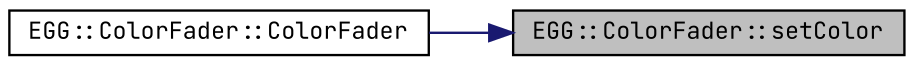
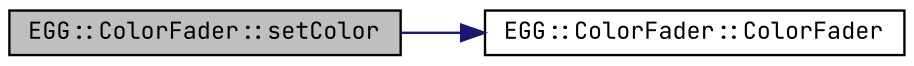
edge "EGG::ColorFader::ColorFader" -> "EGG::ColorFader::setColor": reversed
